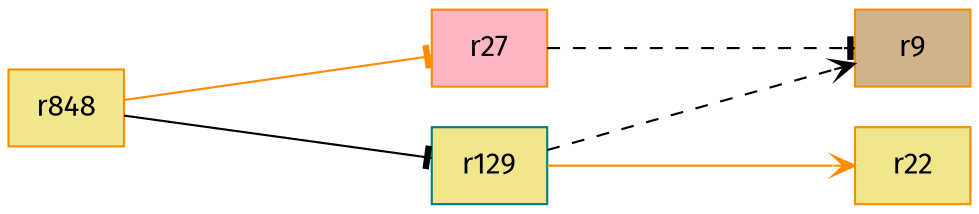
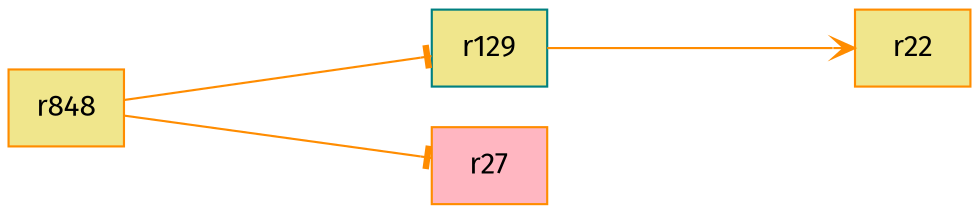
node "r9": removed
edge "r848" -> "r129": color black -> darkorange
